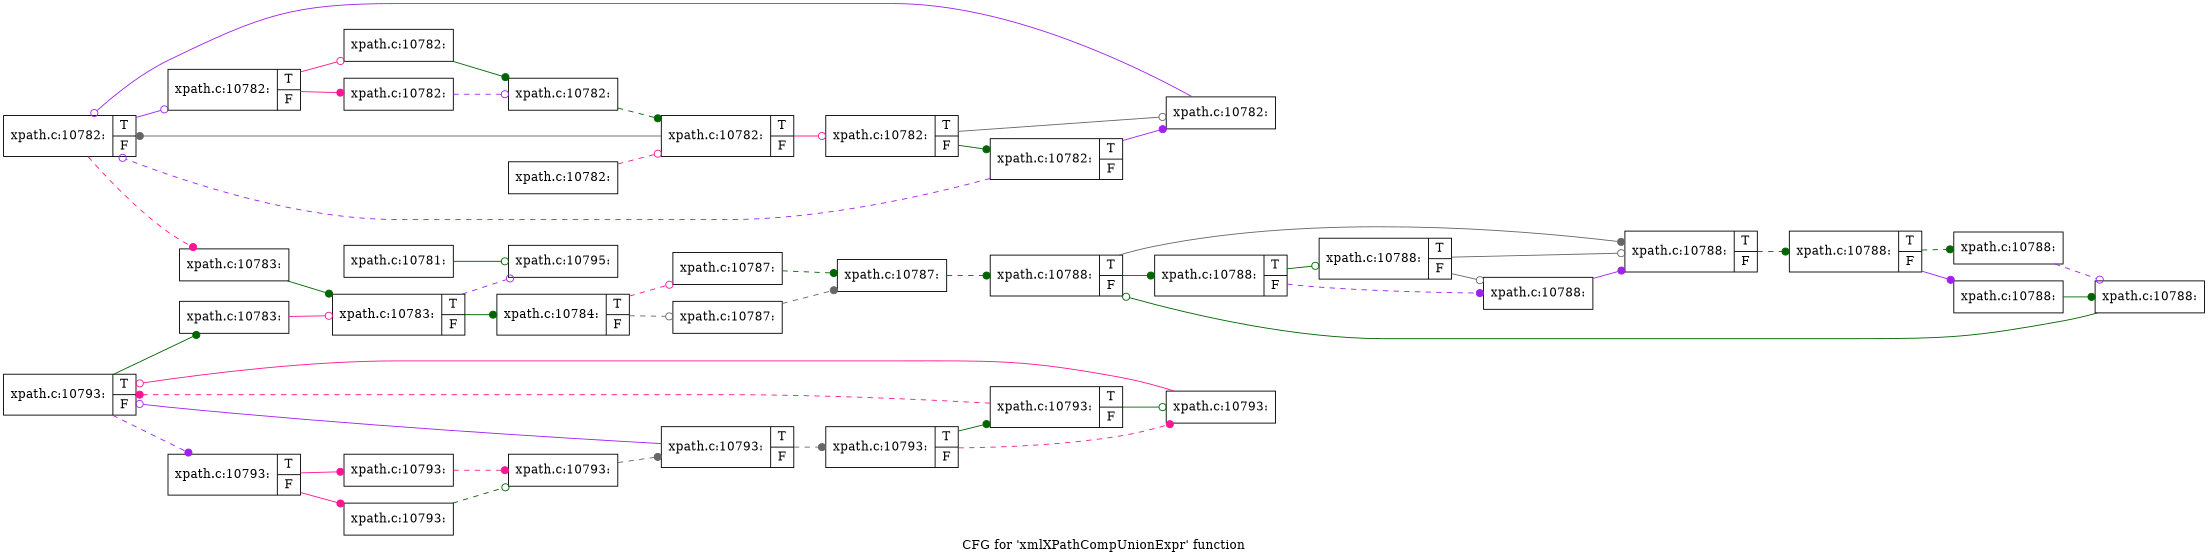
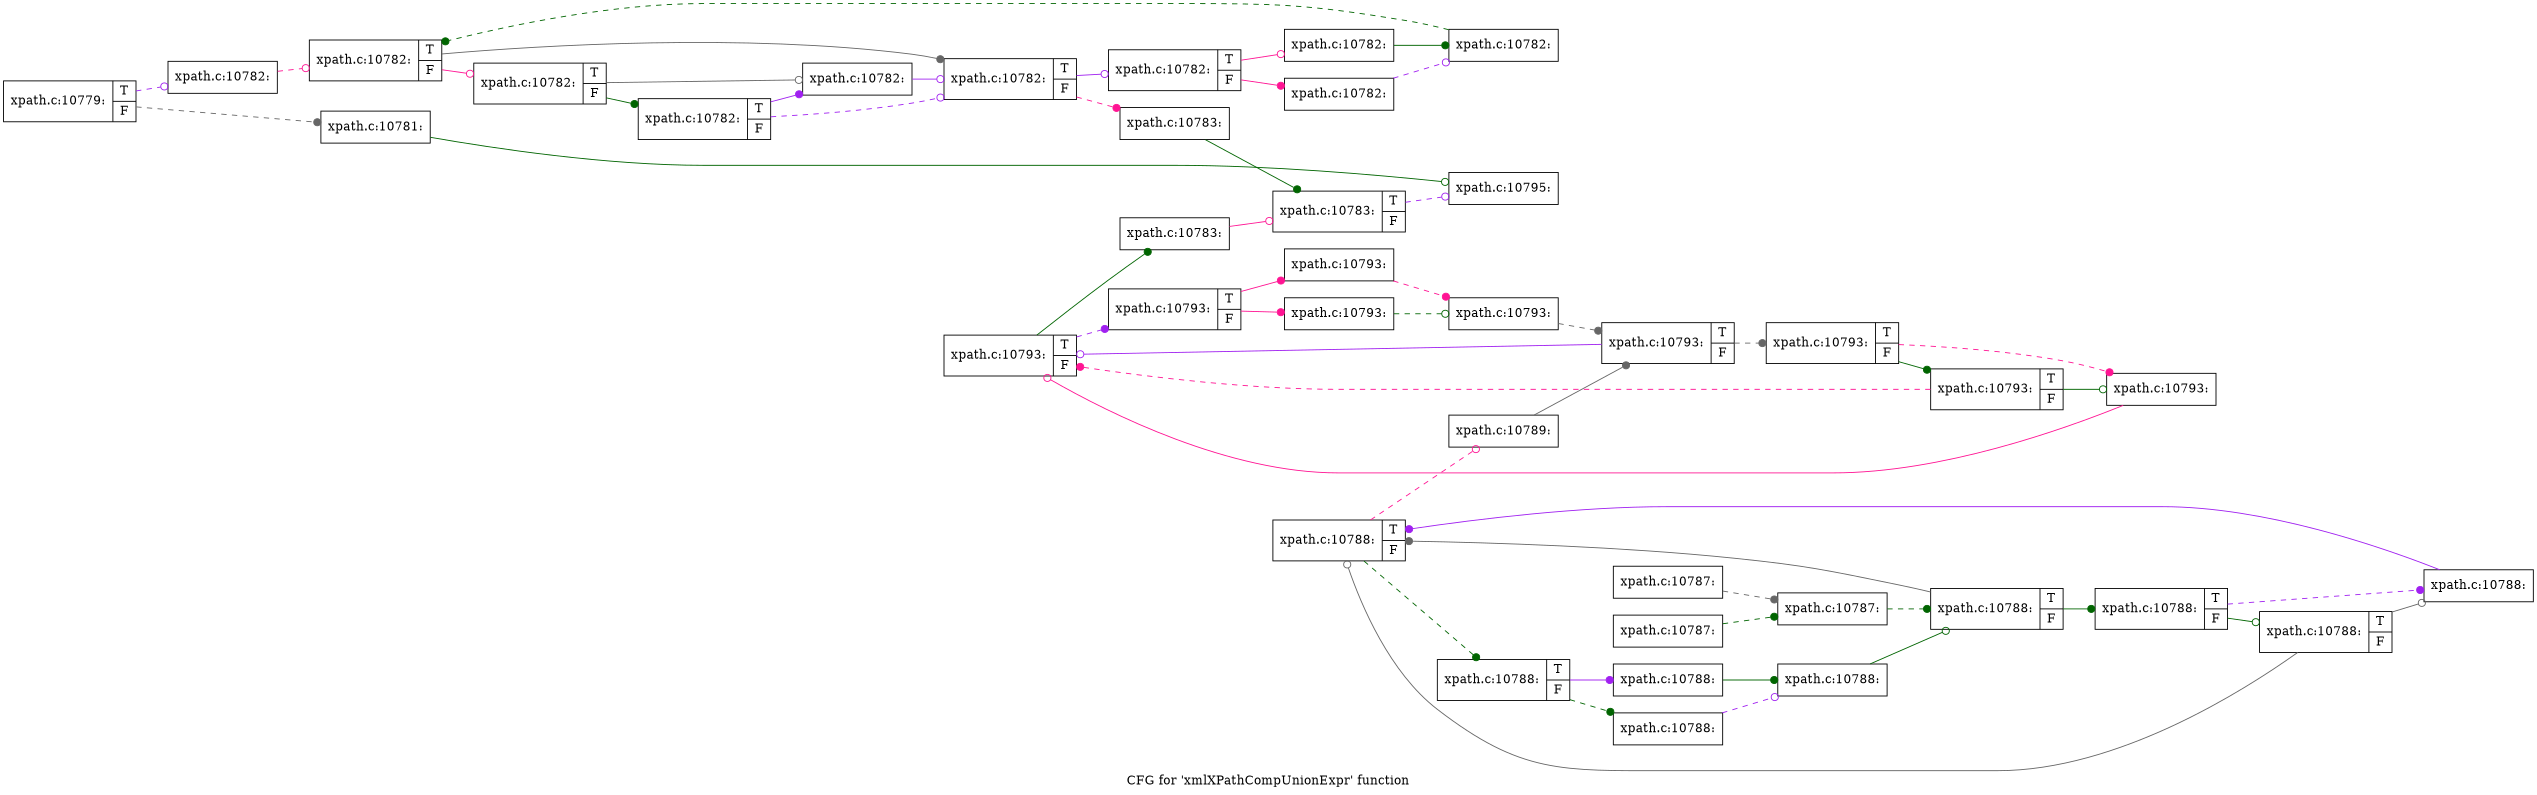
node "xpath.c:10779:": added
node "xpath.c:10784:": removed
node "xpath.c:10789:": added
